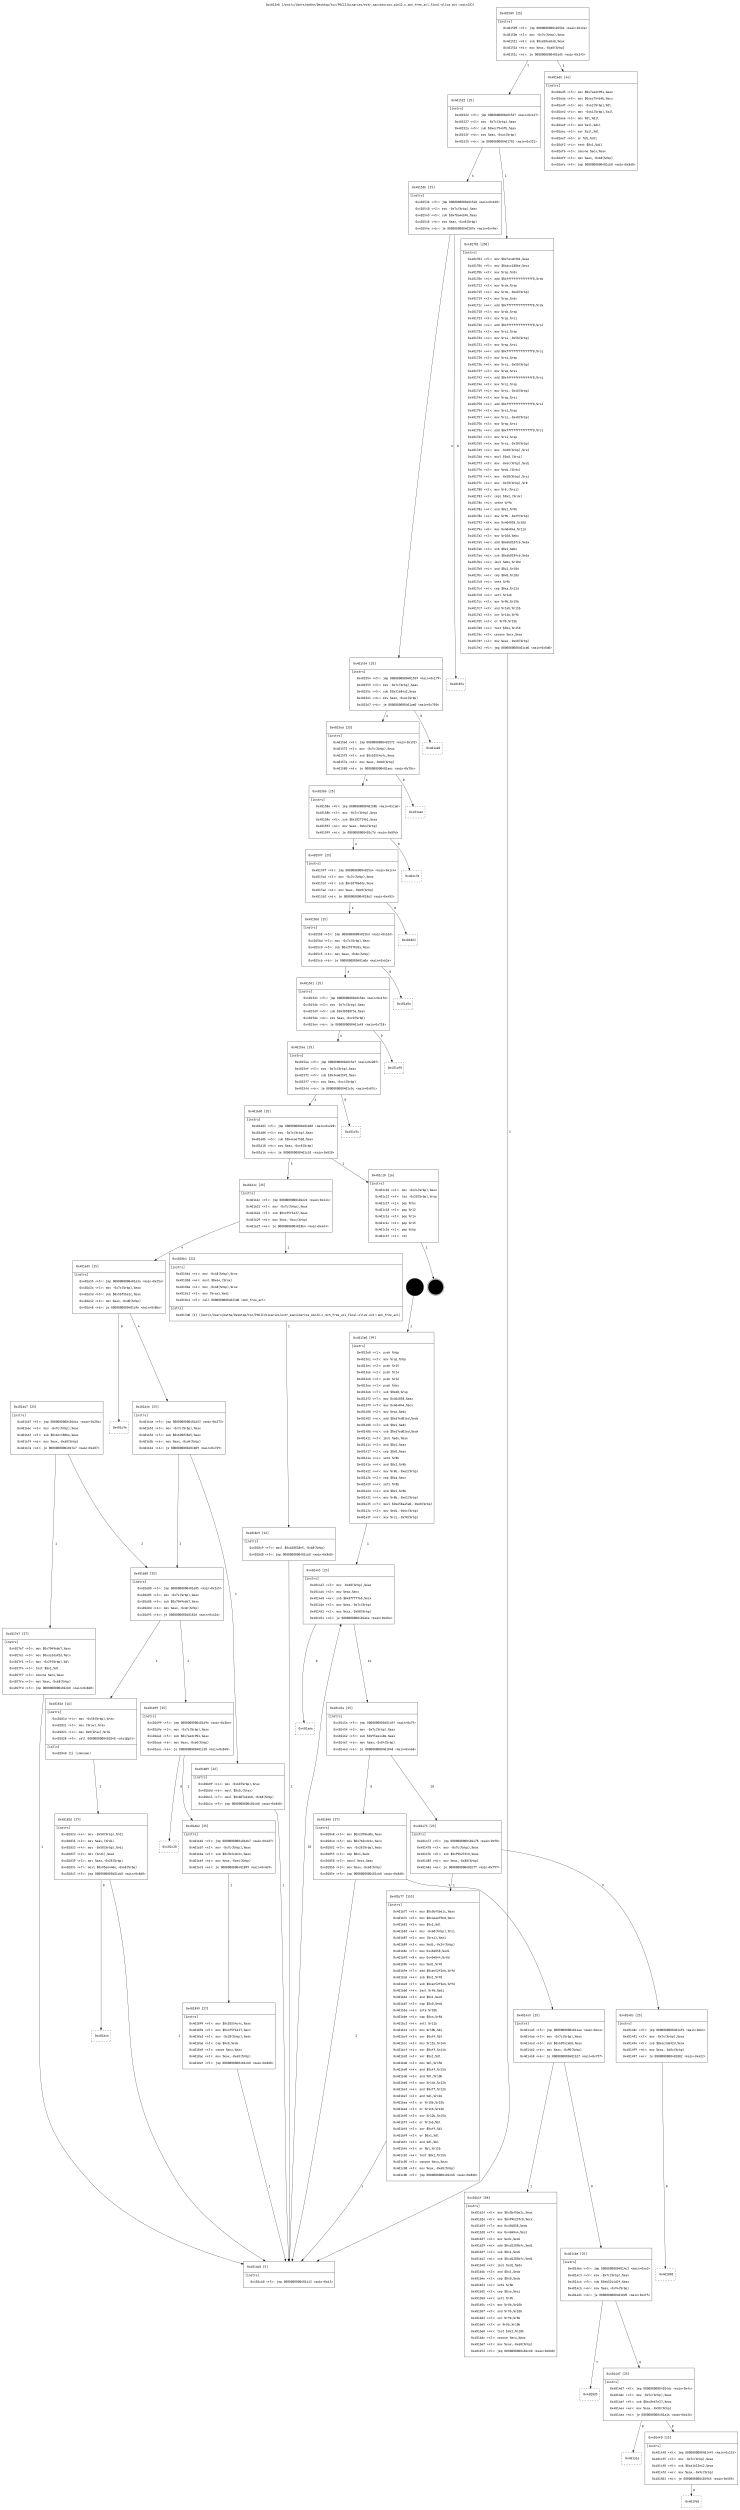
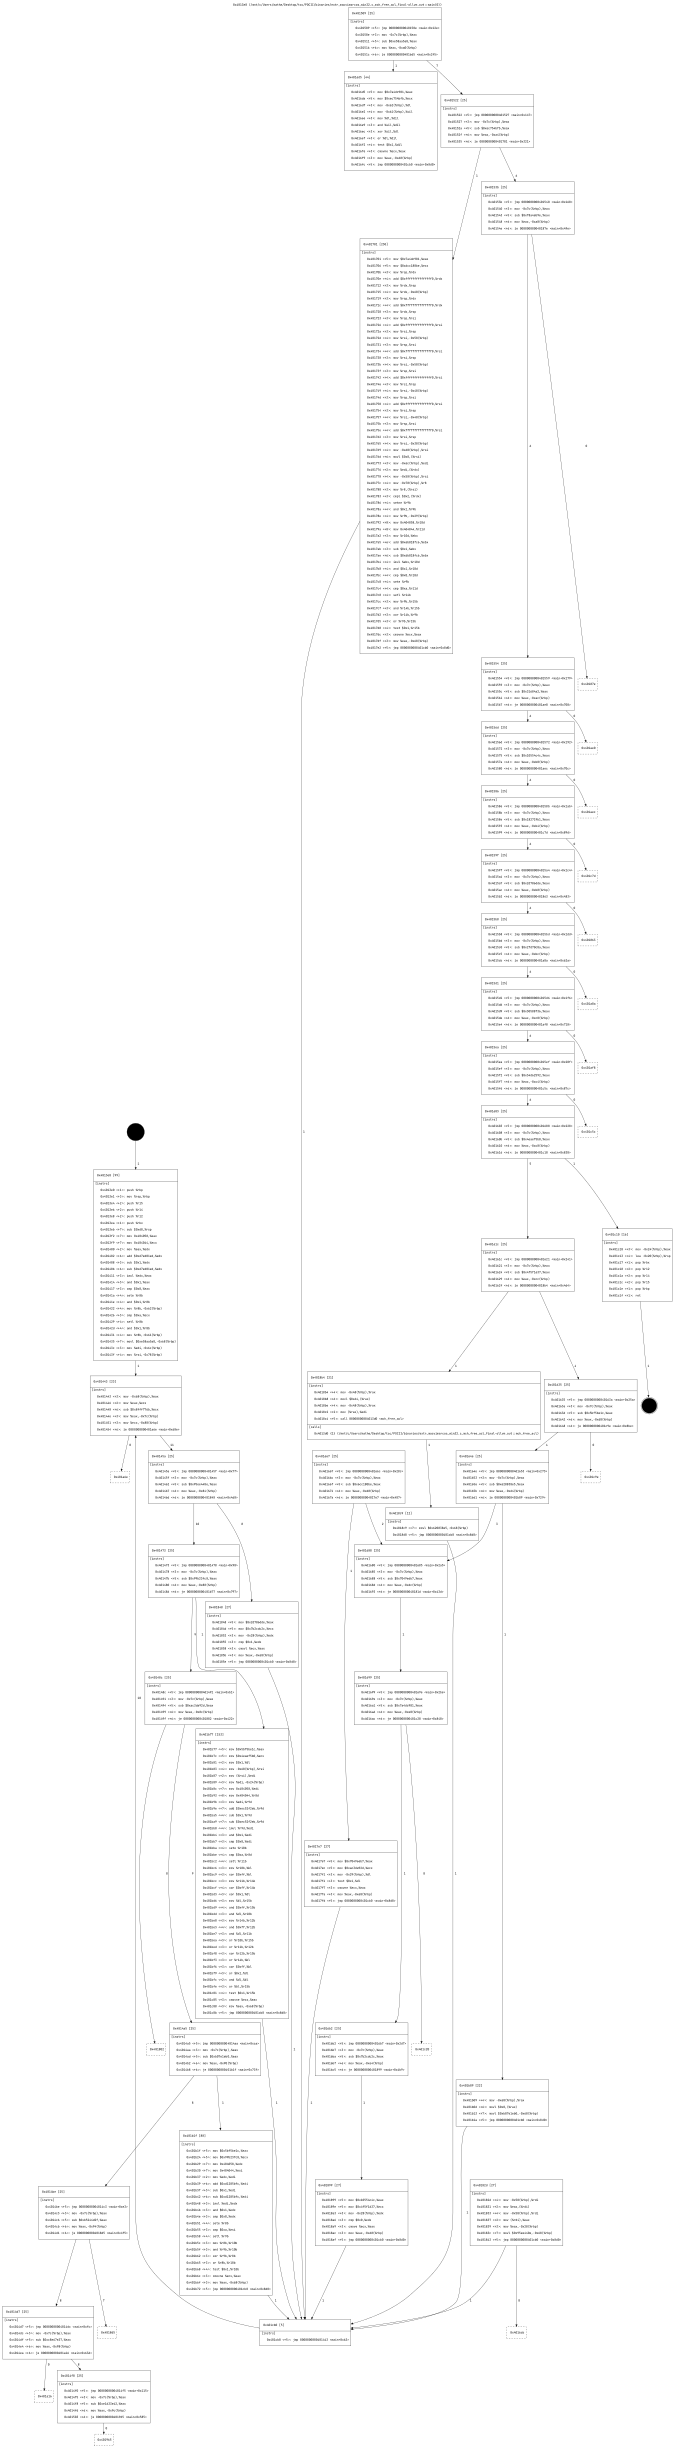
node "0x40181d [16]": removed
edge "0x401848 [27]" -> "0x4014a5 [25]": now "0x40148c [25]" -> "0x4014a5 [25]"
edge "0x401b1f [88]" -> "0x401cb0 [5]": added, label "1"
